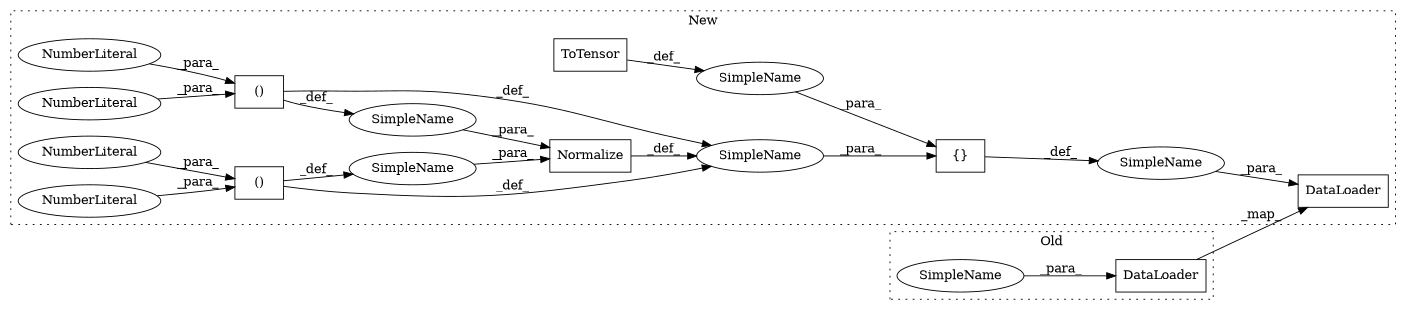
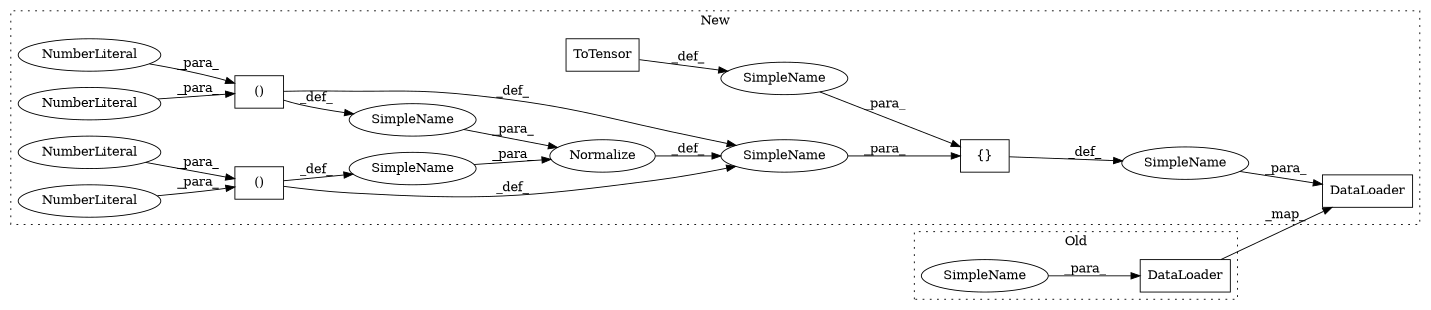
node "Normalize": shape box -> ellipse
